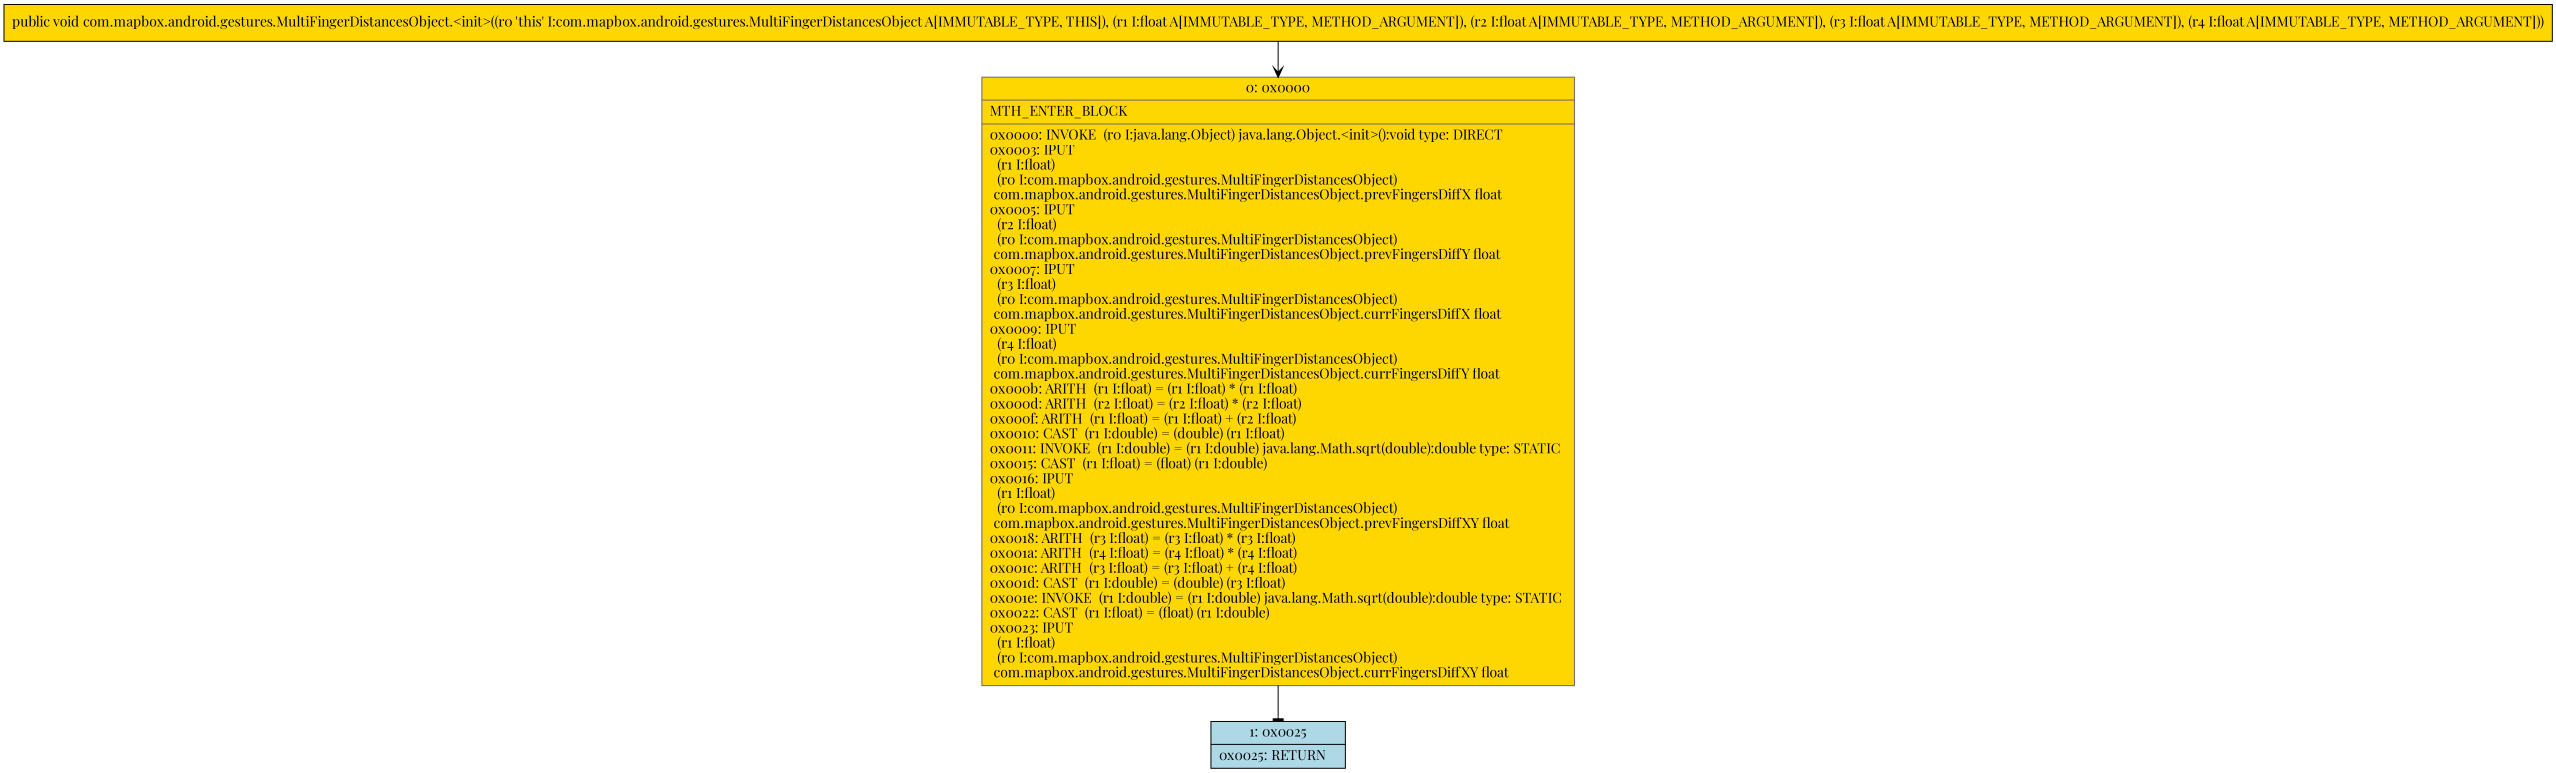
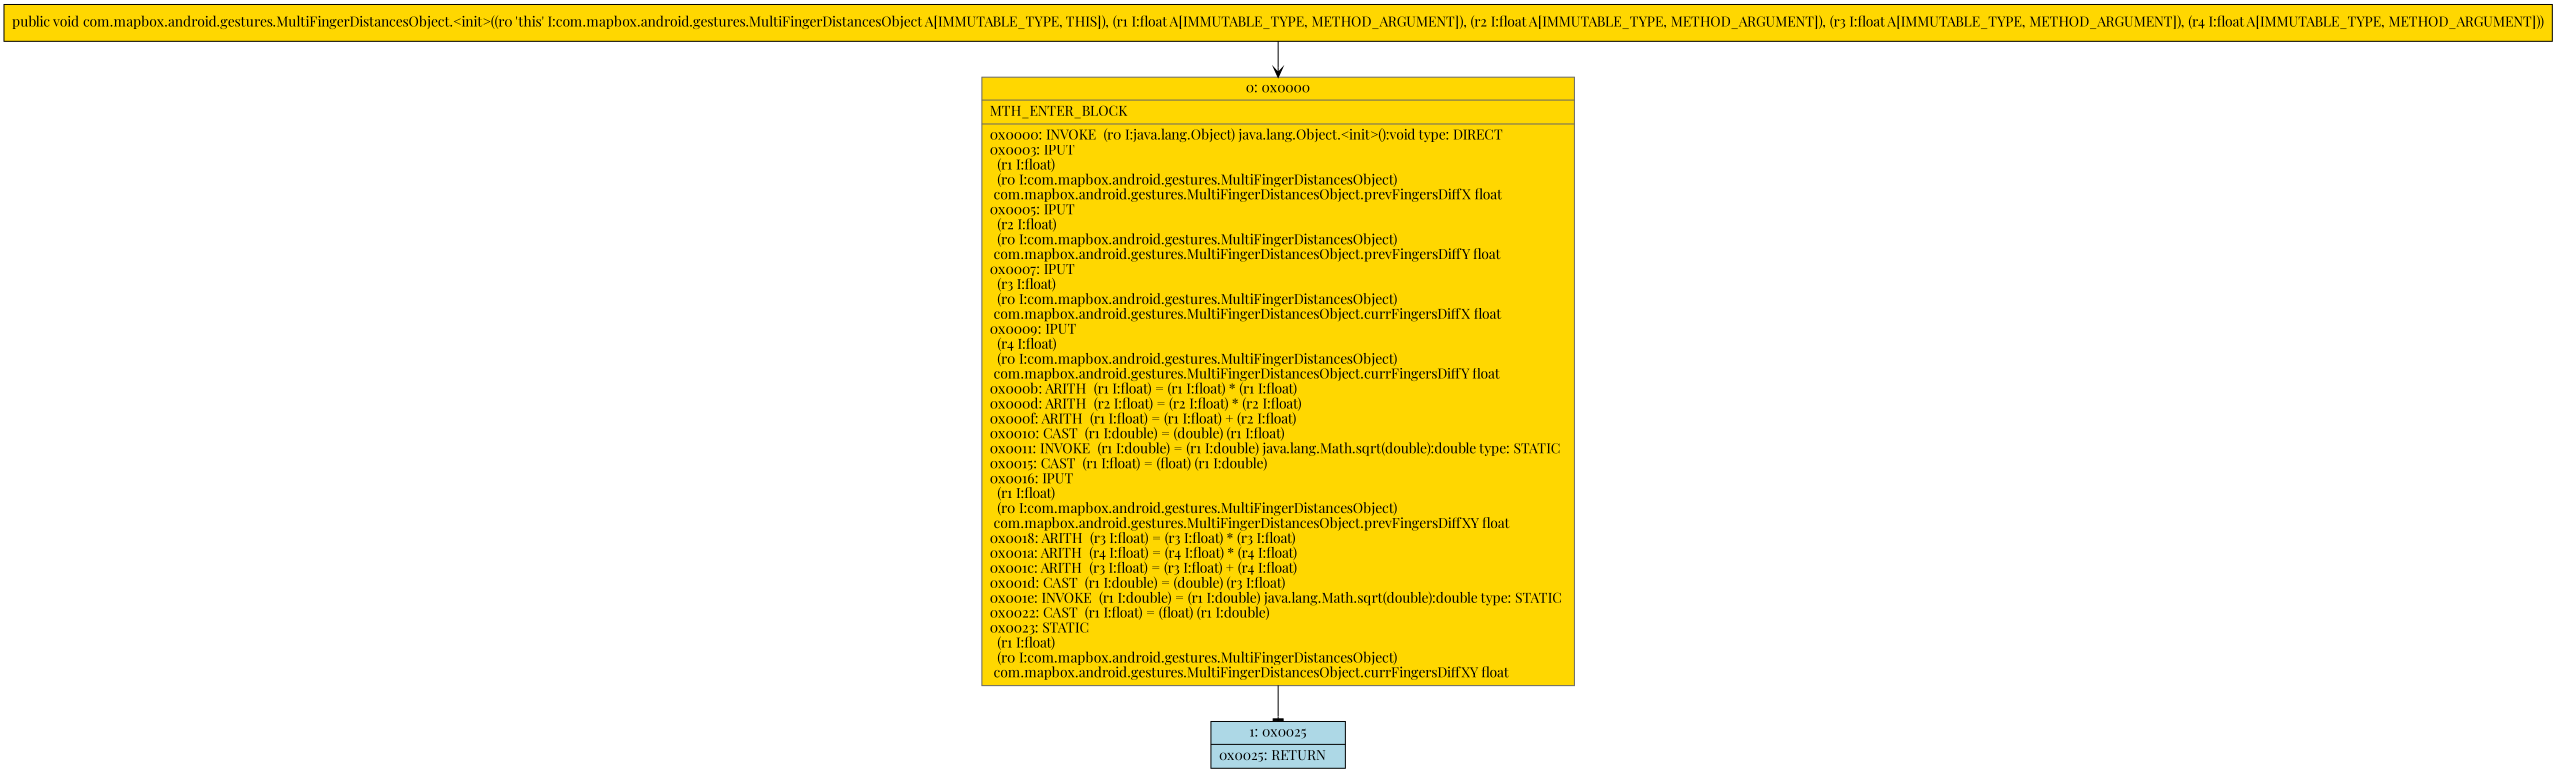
node "0: 0x0000": text "0x0023: IPUT" -> "0x0023: STATIC"
